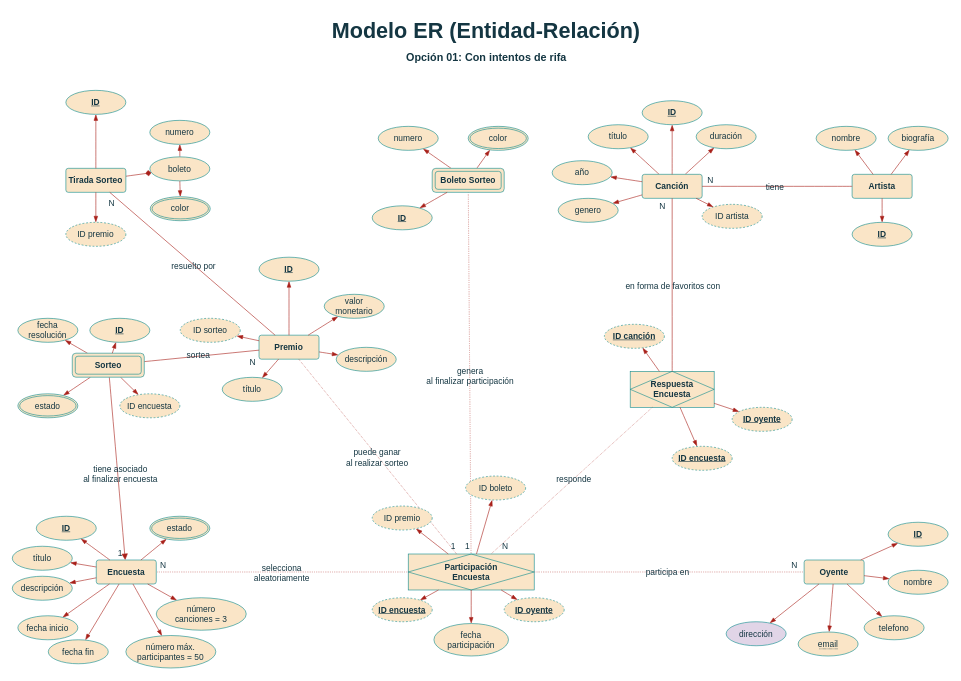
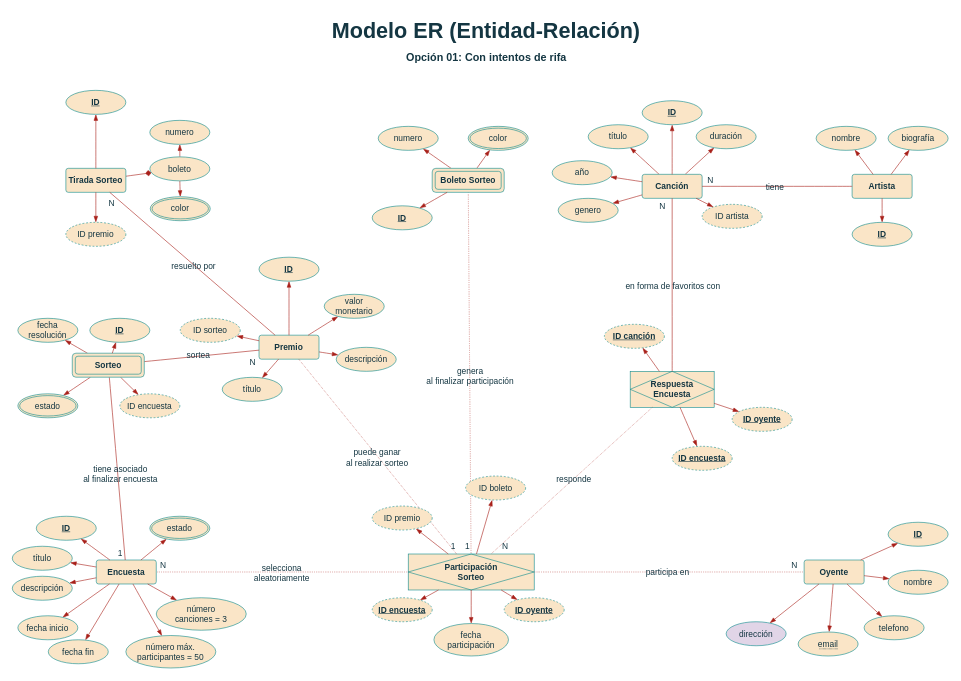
edge "Sorteo" -> "Encuesta": arrowhead block -> none
node "Participación Encuesta": label "Participación Encuesta" -> "Participación Sorteo"
